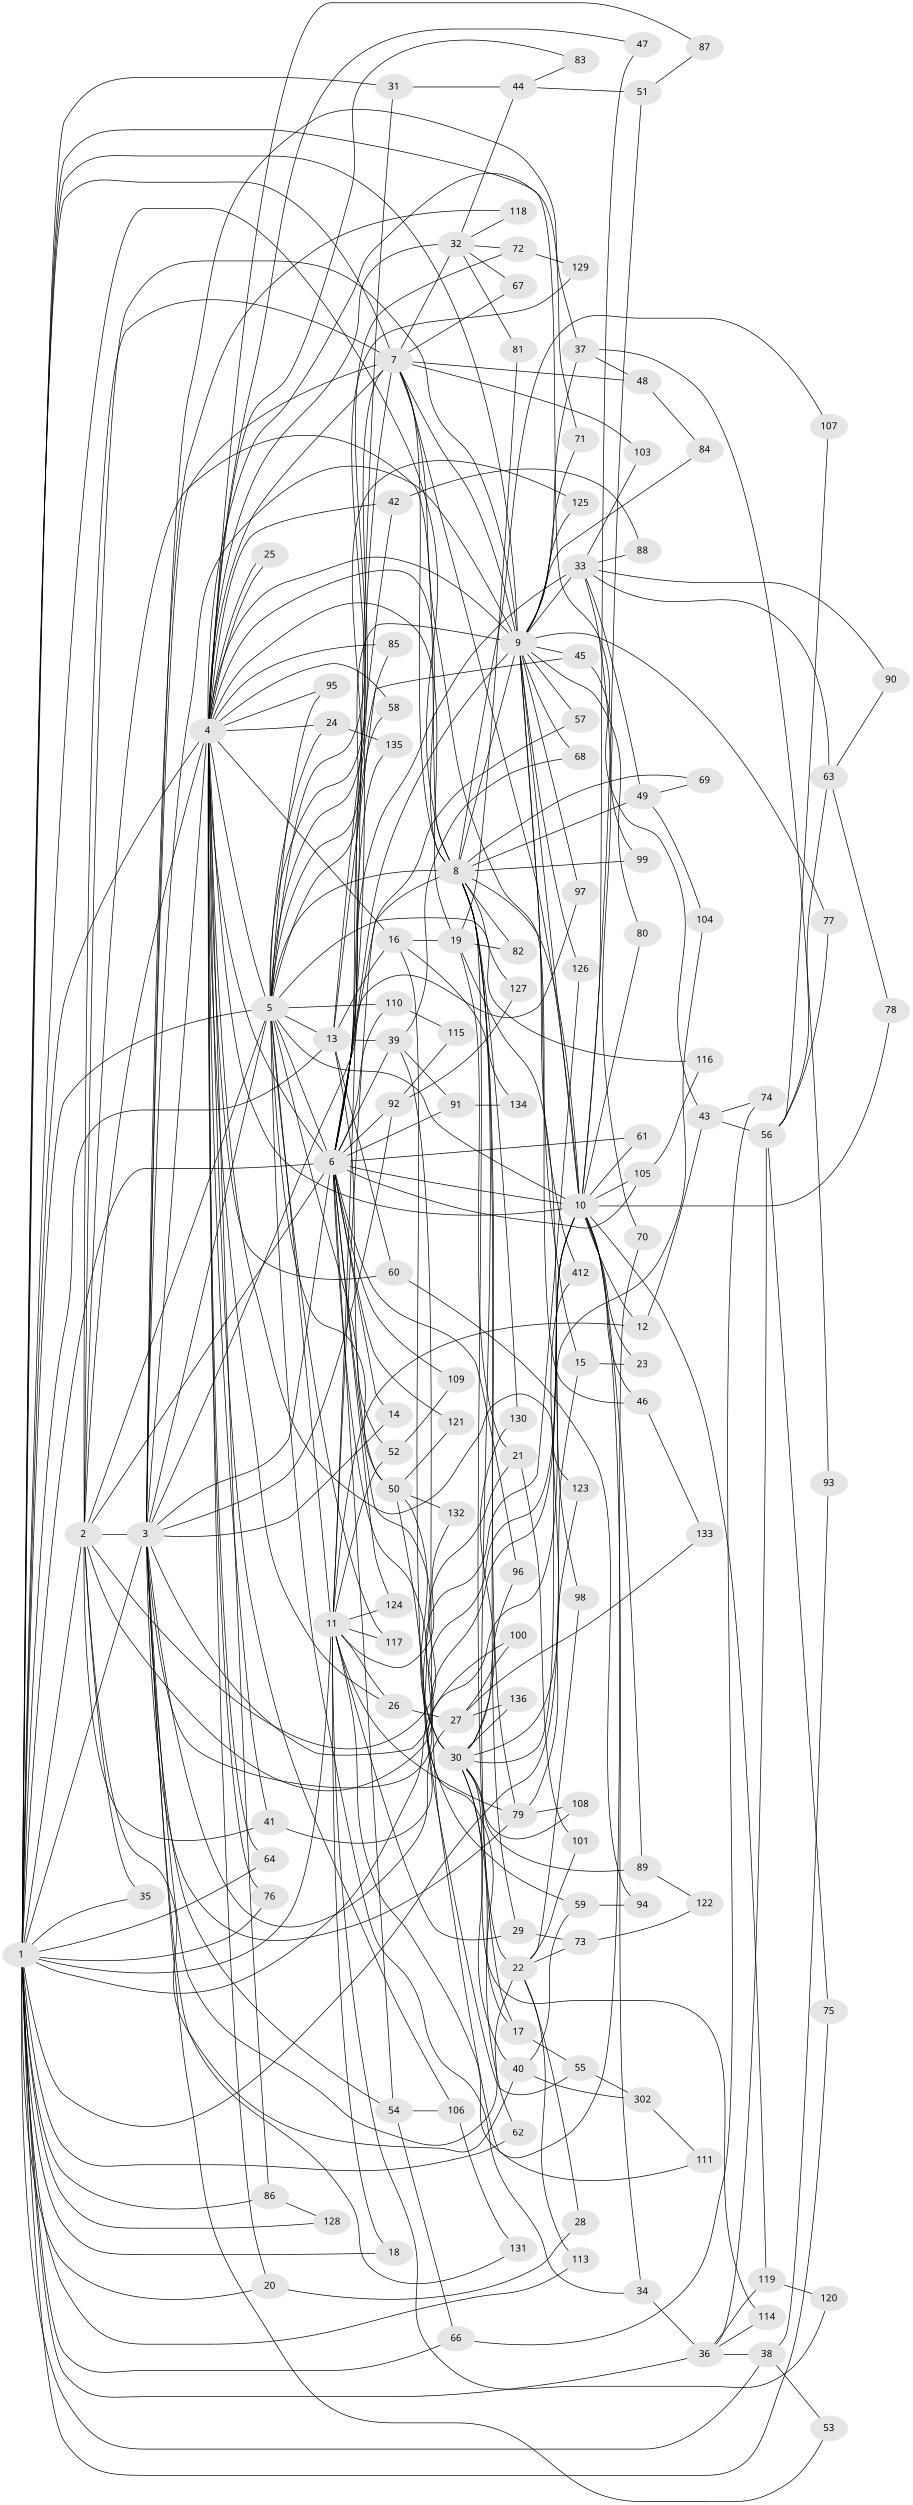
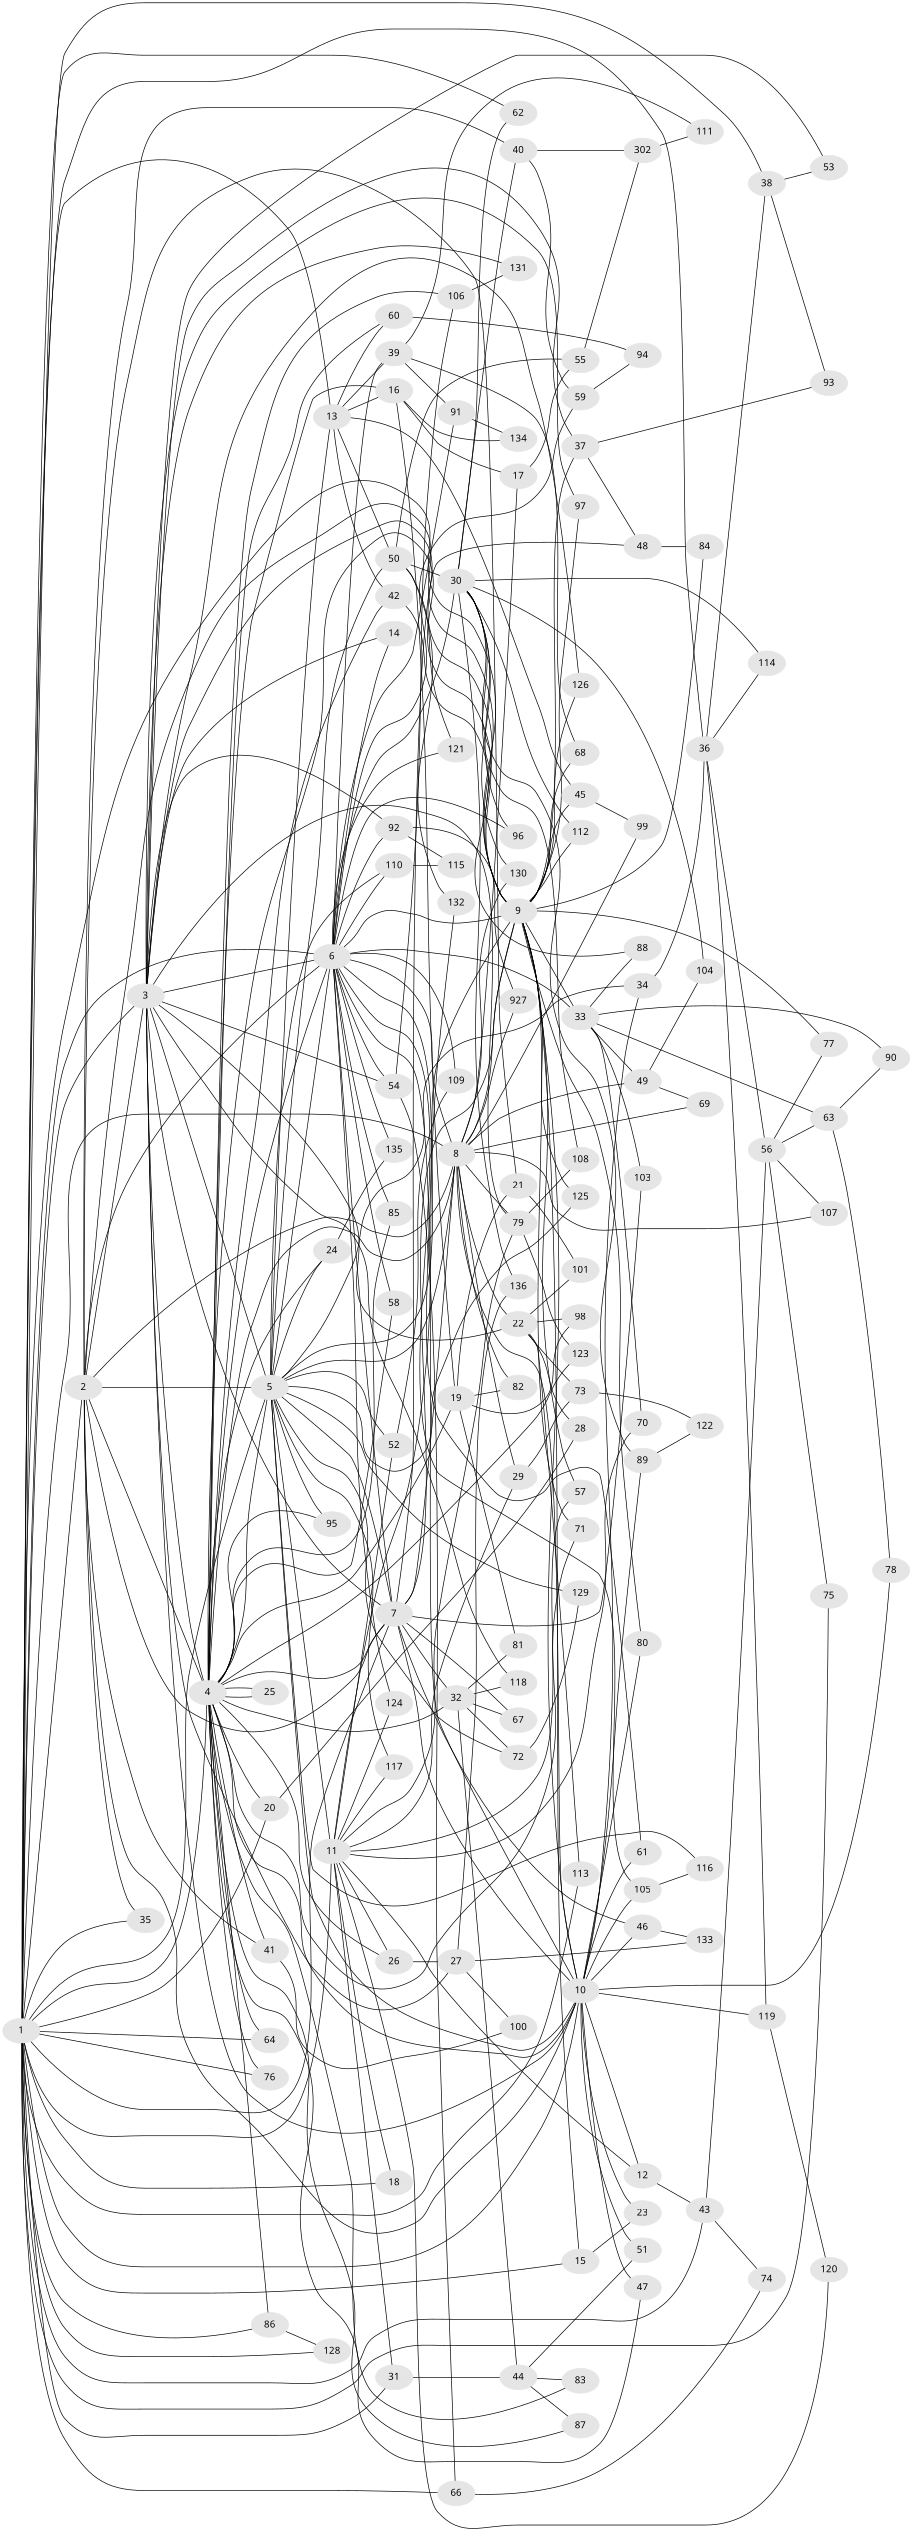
edge "87" -- "51": now "87" -- "44"
node "127": label "127" -> "927"
node "412": label "412" -> "112"
